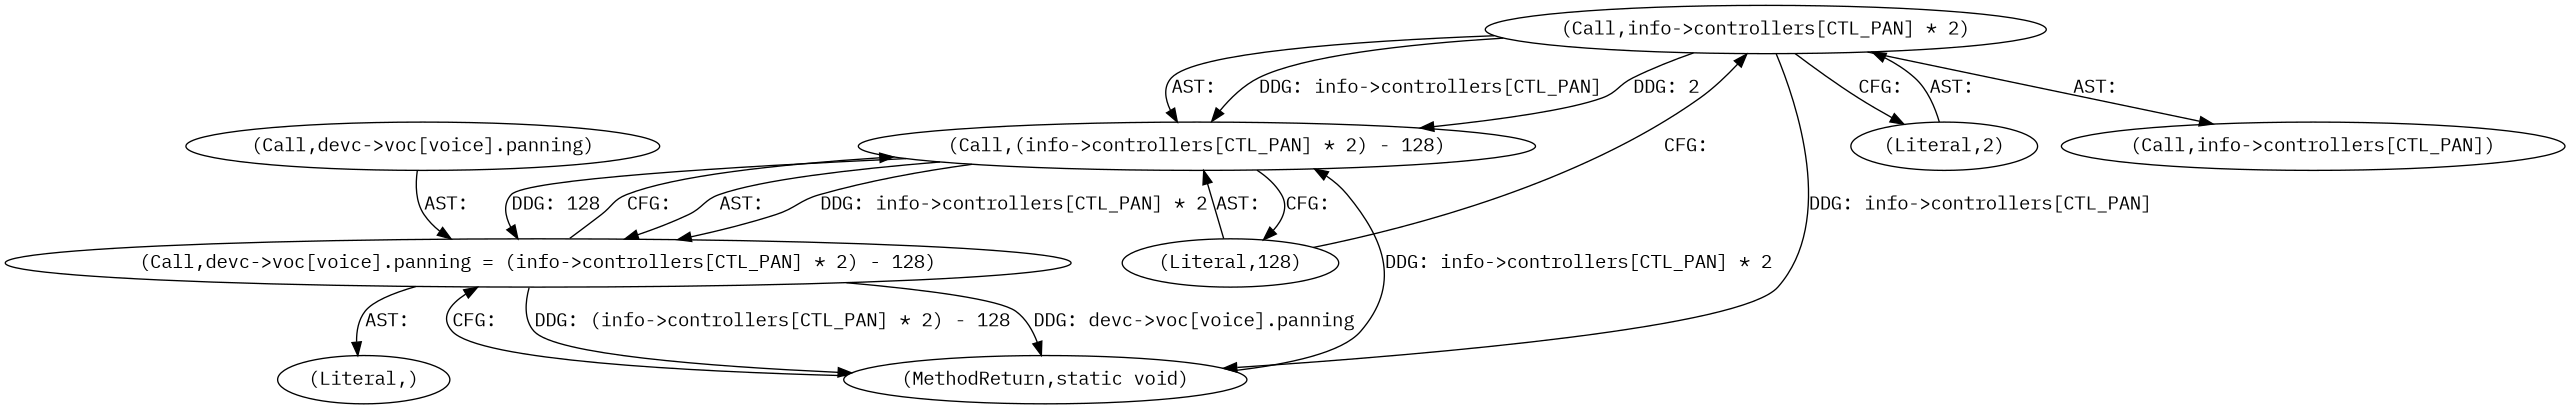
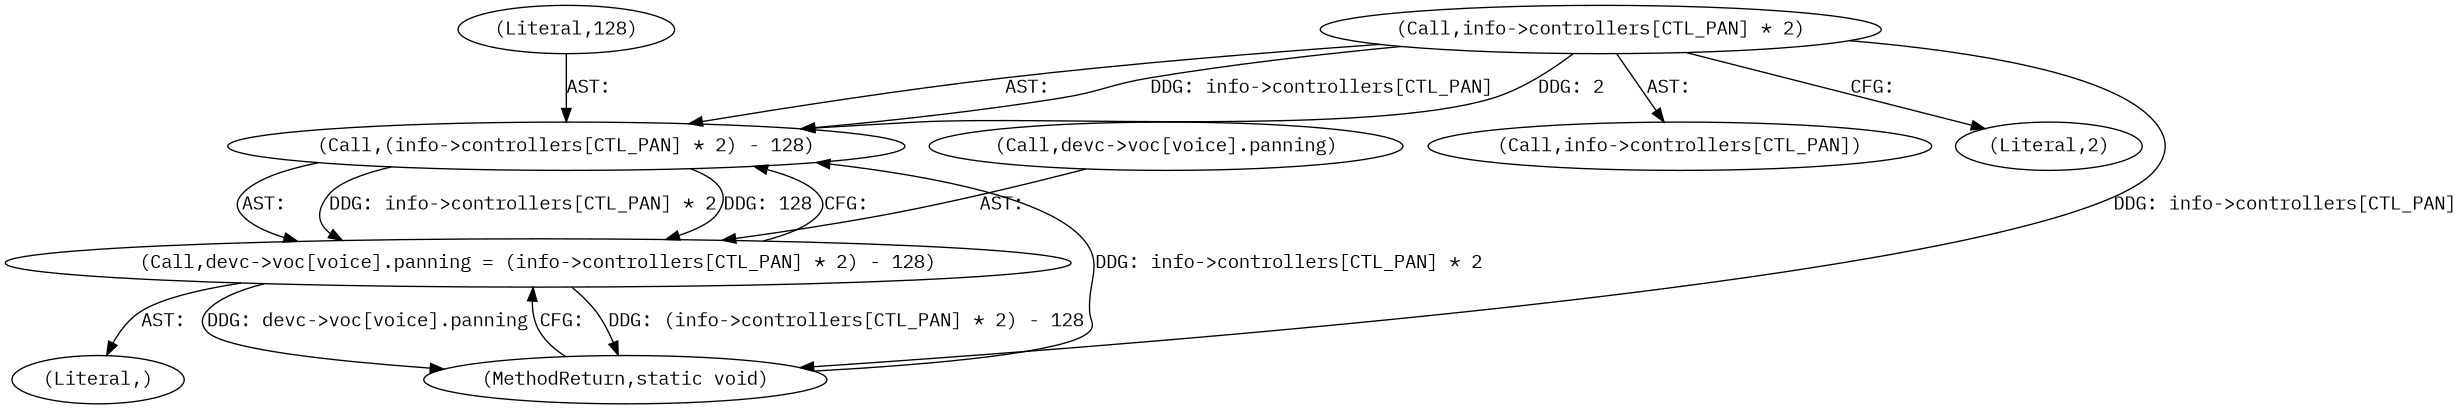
edge "(Literal,2)" -> "(Call,info->controllers[CTL_PAN] * 2)": removed, label "AST:"
edge "(Literal,128)" -> "(Call,info->controllers[CTL_PAN] * 2)": removed, label "CFG:"
edge "(Call,(info->controllers[CTL_PAN] * 2) - 128)" -> "(Literal,128)": removed, label "CFG:"
